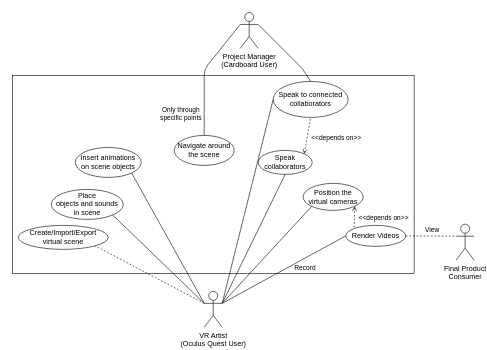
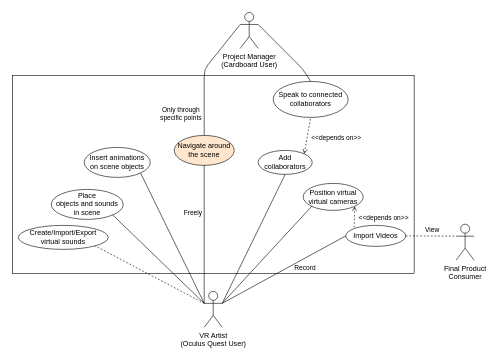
node "Navigate around the scene": fillcolor #ffffff -> #ffe6cc
node "Insert animations on scene objects": moved (108, 162) -> (117, 162)
node "Speak collaborators": label "Speak collaborators" -> "Add collaborators"
edge "Speak to connected collaborators" -- "VR Artist (Oculus Quest User)": removed
node "Position the virtual cameras": label "Position the virtual cameras" -> "Position virtual virtual cameras"
edge "Navigate around the scene" -- "VR Artist (Oculus Quest User)": added, label "Freely"
node "Render Videos": label "Render Videos" -> "Import Videos"
node "Create/Import/Export virtual scene": label "Create/Import/Export virtual scene" -> "Create/Import/Export virtual sounds"
